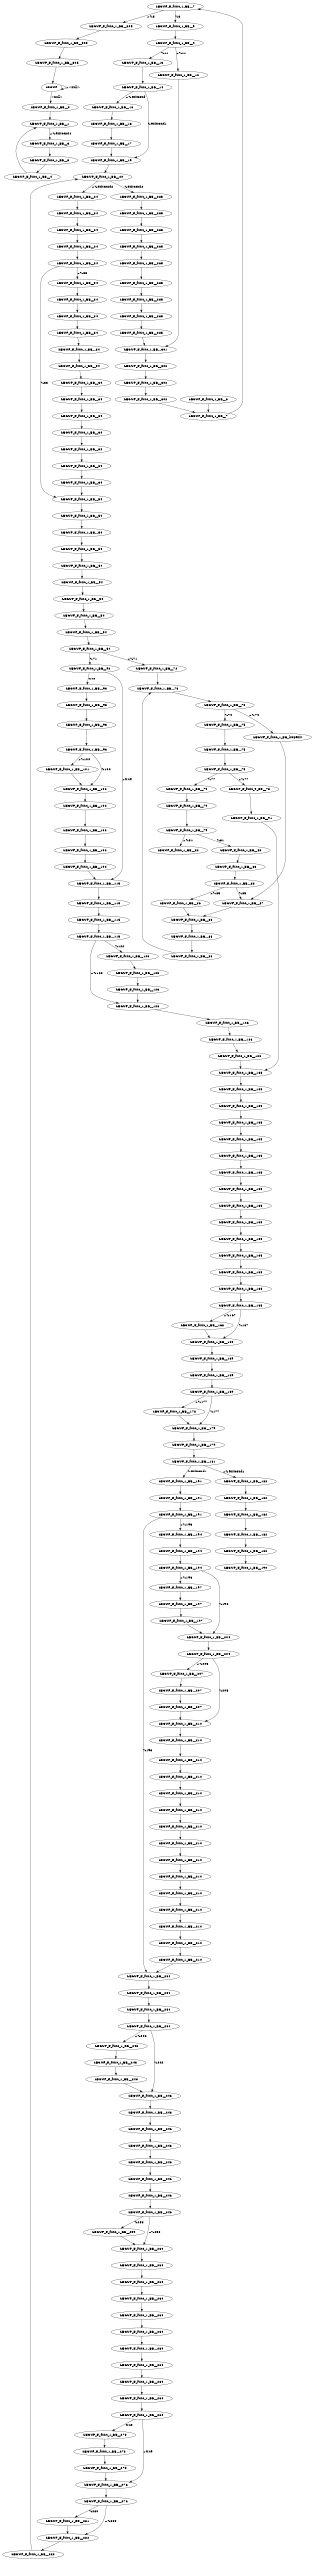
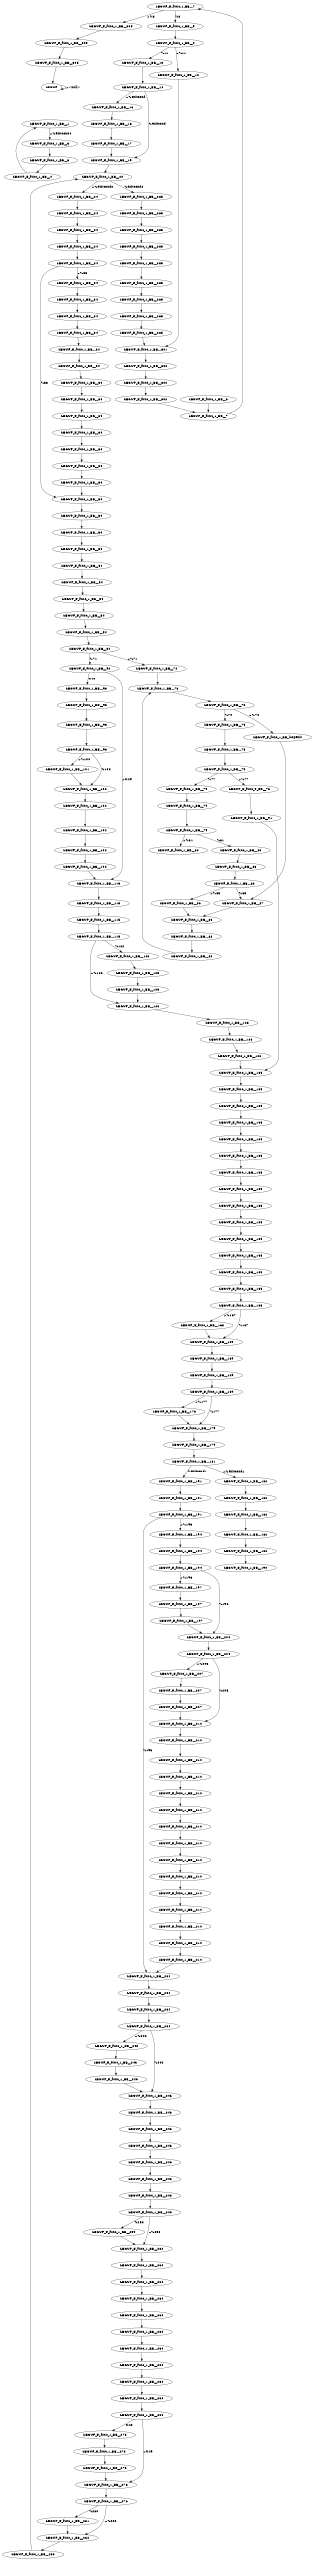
node "LEGUP_F_func_1_BB__0": removed
edge "LEGUP_F_func_1_BB__14" -> "LEGUP_F_func_1_BB__19": label "%exitcond1" -> "%exitcond"
